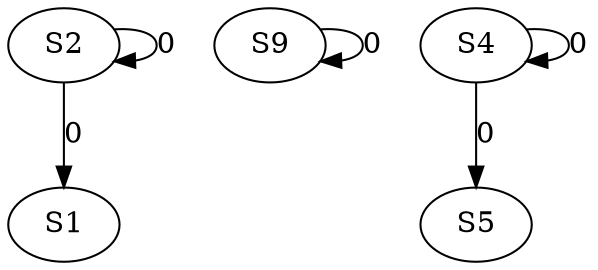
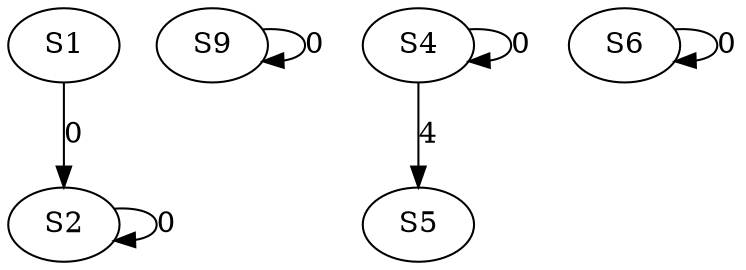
node "S6": added
edge "S2" -> "S1": reversed
edge "S4" -> "S5": label "0" -> "4"
